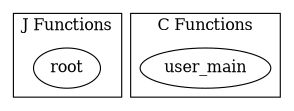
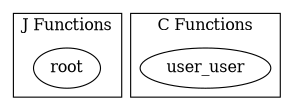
node "user_main": label "user_main" -> "user_user"
